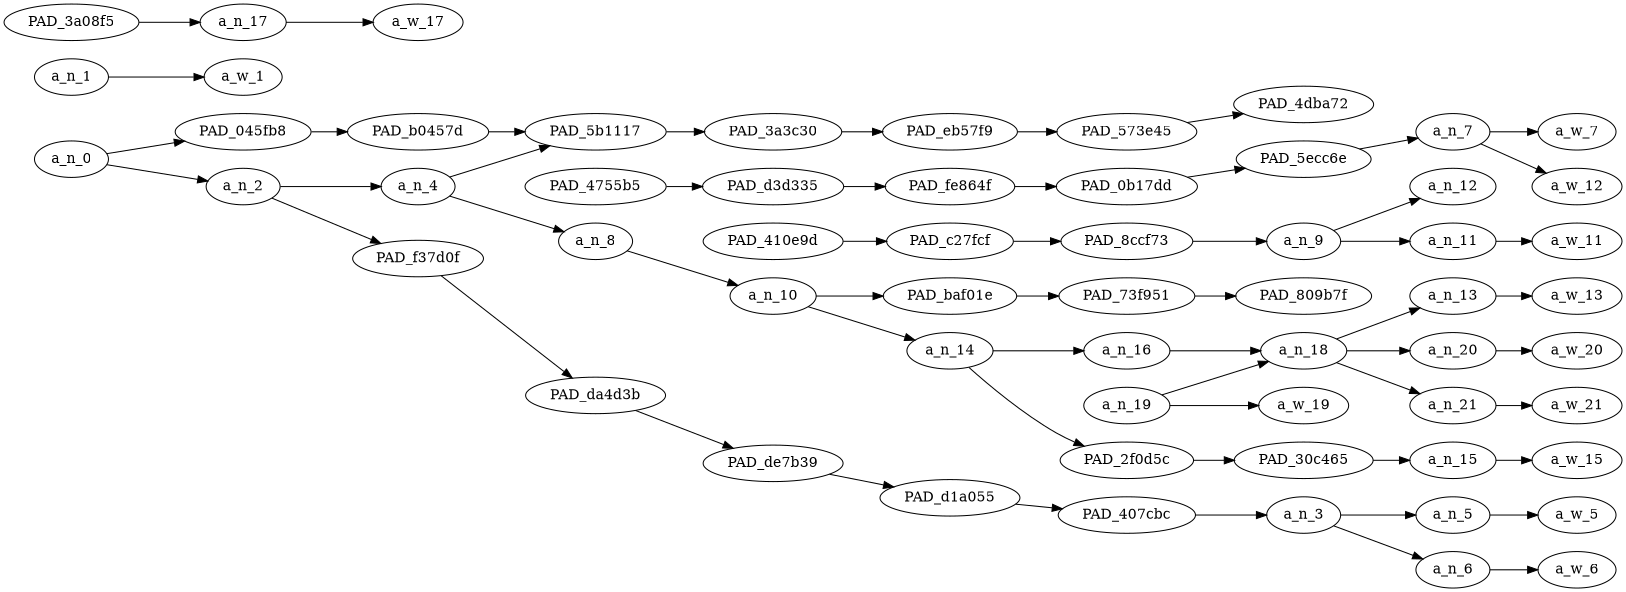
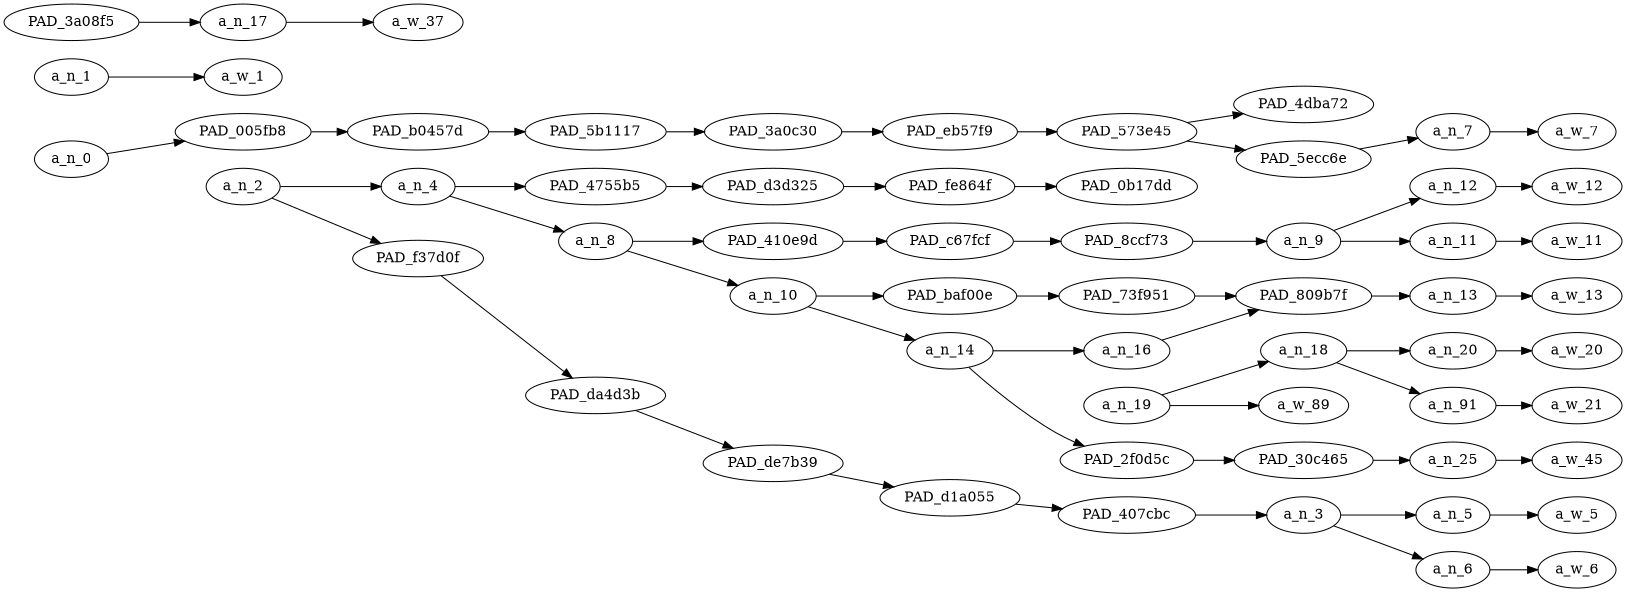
node "a_w_17": label "a_w_17" -> "a_w_37"
node "PAD_045fb8": label "PAD_045fb8" -> "PAD_005fb8"
node "PAD_3a3c30": label "PAD_3a3c30" -> "PAD_3a0c30"
edge "a_n_7" -> "a_w_12": now "a_n_12" -> "a_w_12"
edge "a_n_4" -> "PAD_5b1117": now "a_n_4" -> "PAD_4755b5"
edge "a_n_0" -> "a_n_2": removed
edge "PAD_0b17dd" -> "PAD_5ecc6e": now "PAD_573e45" -> "PAD_5ecc6e"
node "PAD_d3d335": label "PAD_d3d335" -> "PAD_d3d325"
edge "a_n_8" -> "PAD_410e9d": added
node "PAD_c27fcf": label "PAD_c27fcf" -> "PAD_c67fcf"
node "PAD_baf01e": label "PAD_baf01e" -> "PAD_baf00e"
edge "a_n_18" -> "a_n_13": now "PAD_809b7f" -> "a_n_13"
edge "a_n_16" -> "a_n_18": now "a_n_16" -> "PAD_809b7f"
node "a_w_19": label "a_w_19" -> "a_w_89"
node "a_n_21": label "a_n_21" -> "a_n_91"
node "a_n_15": label "a_n_15" -> "a_n_25"
node "a_w_15": label "a_w_15" -> "a_w_45"
